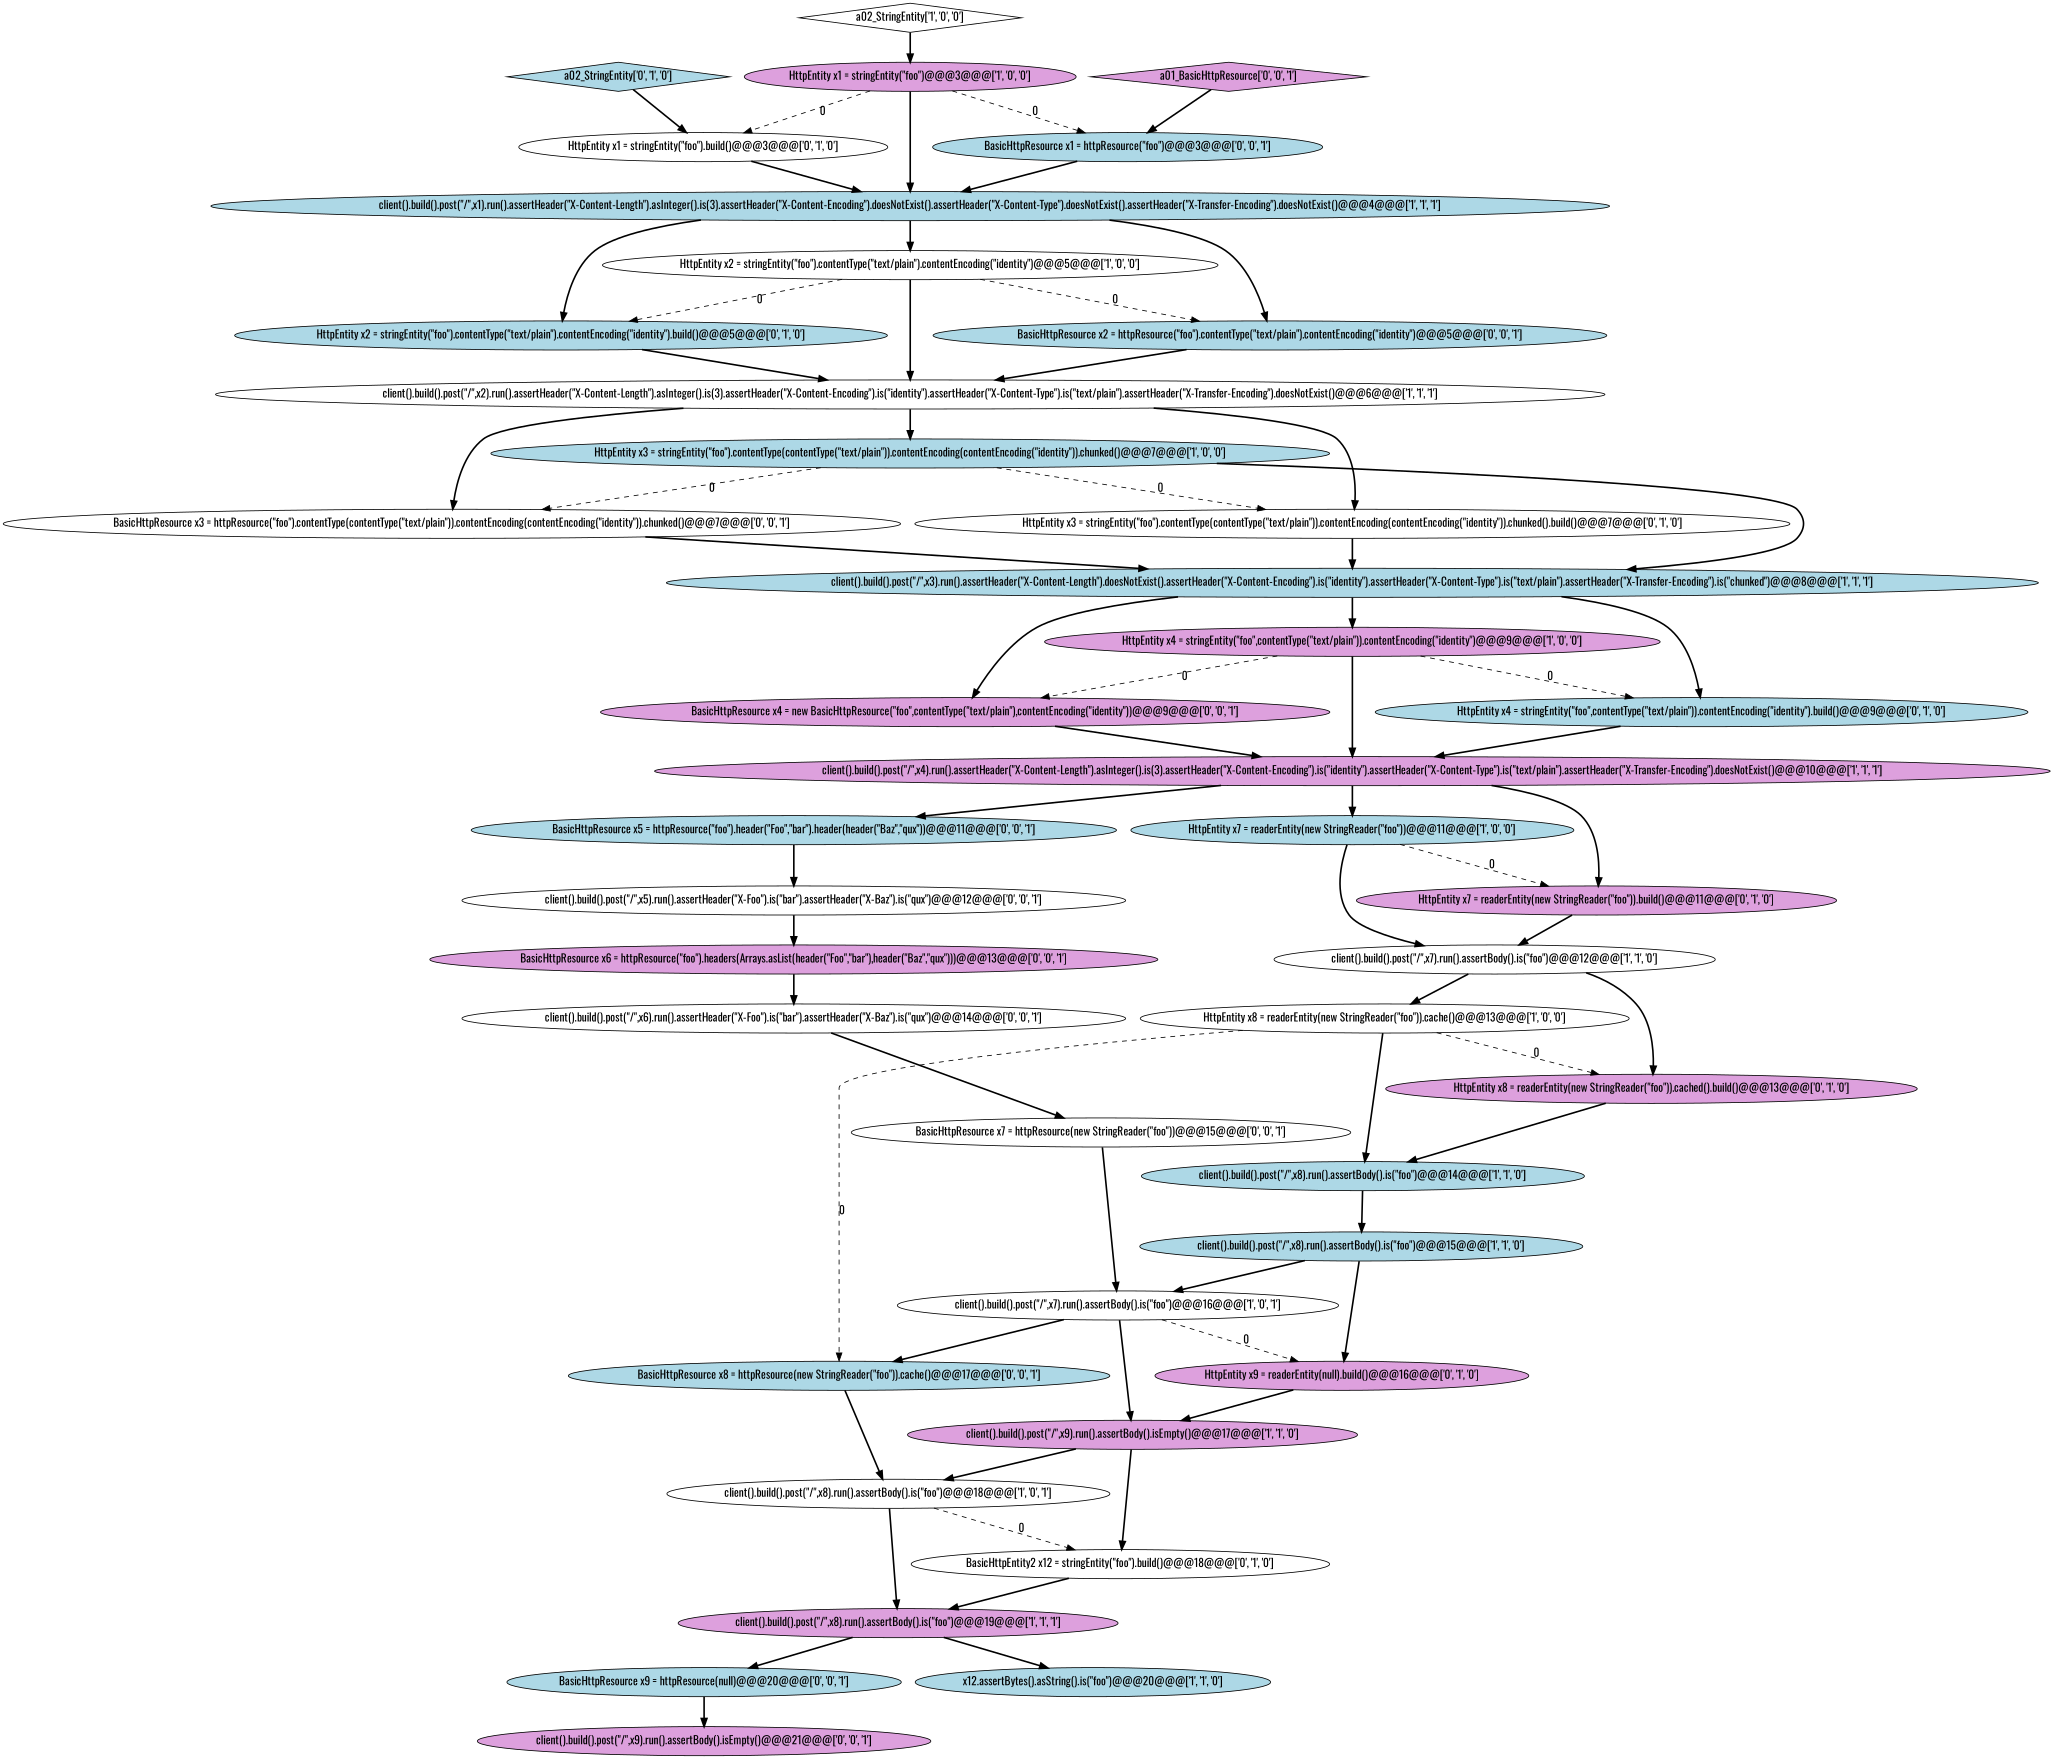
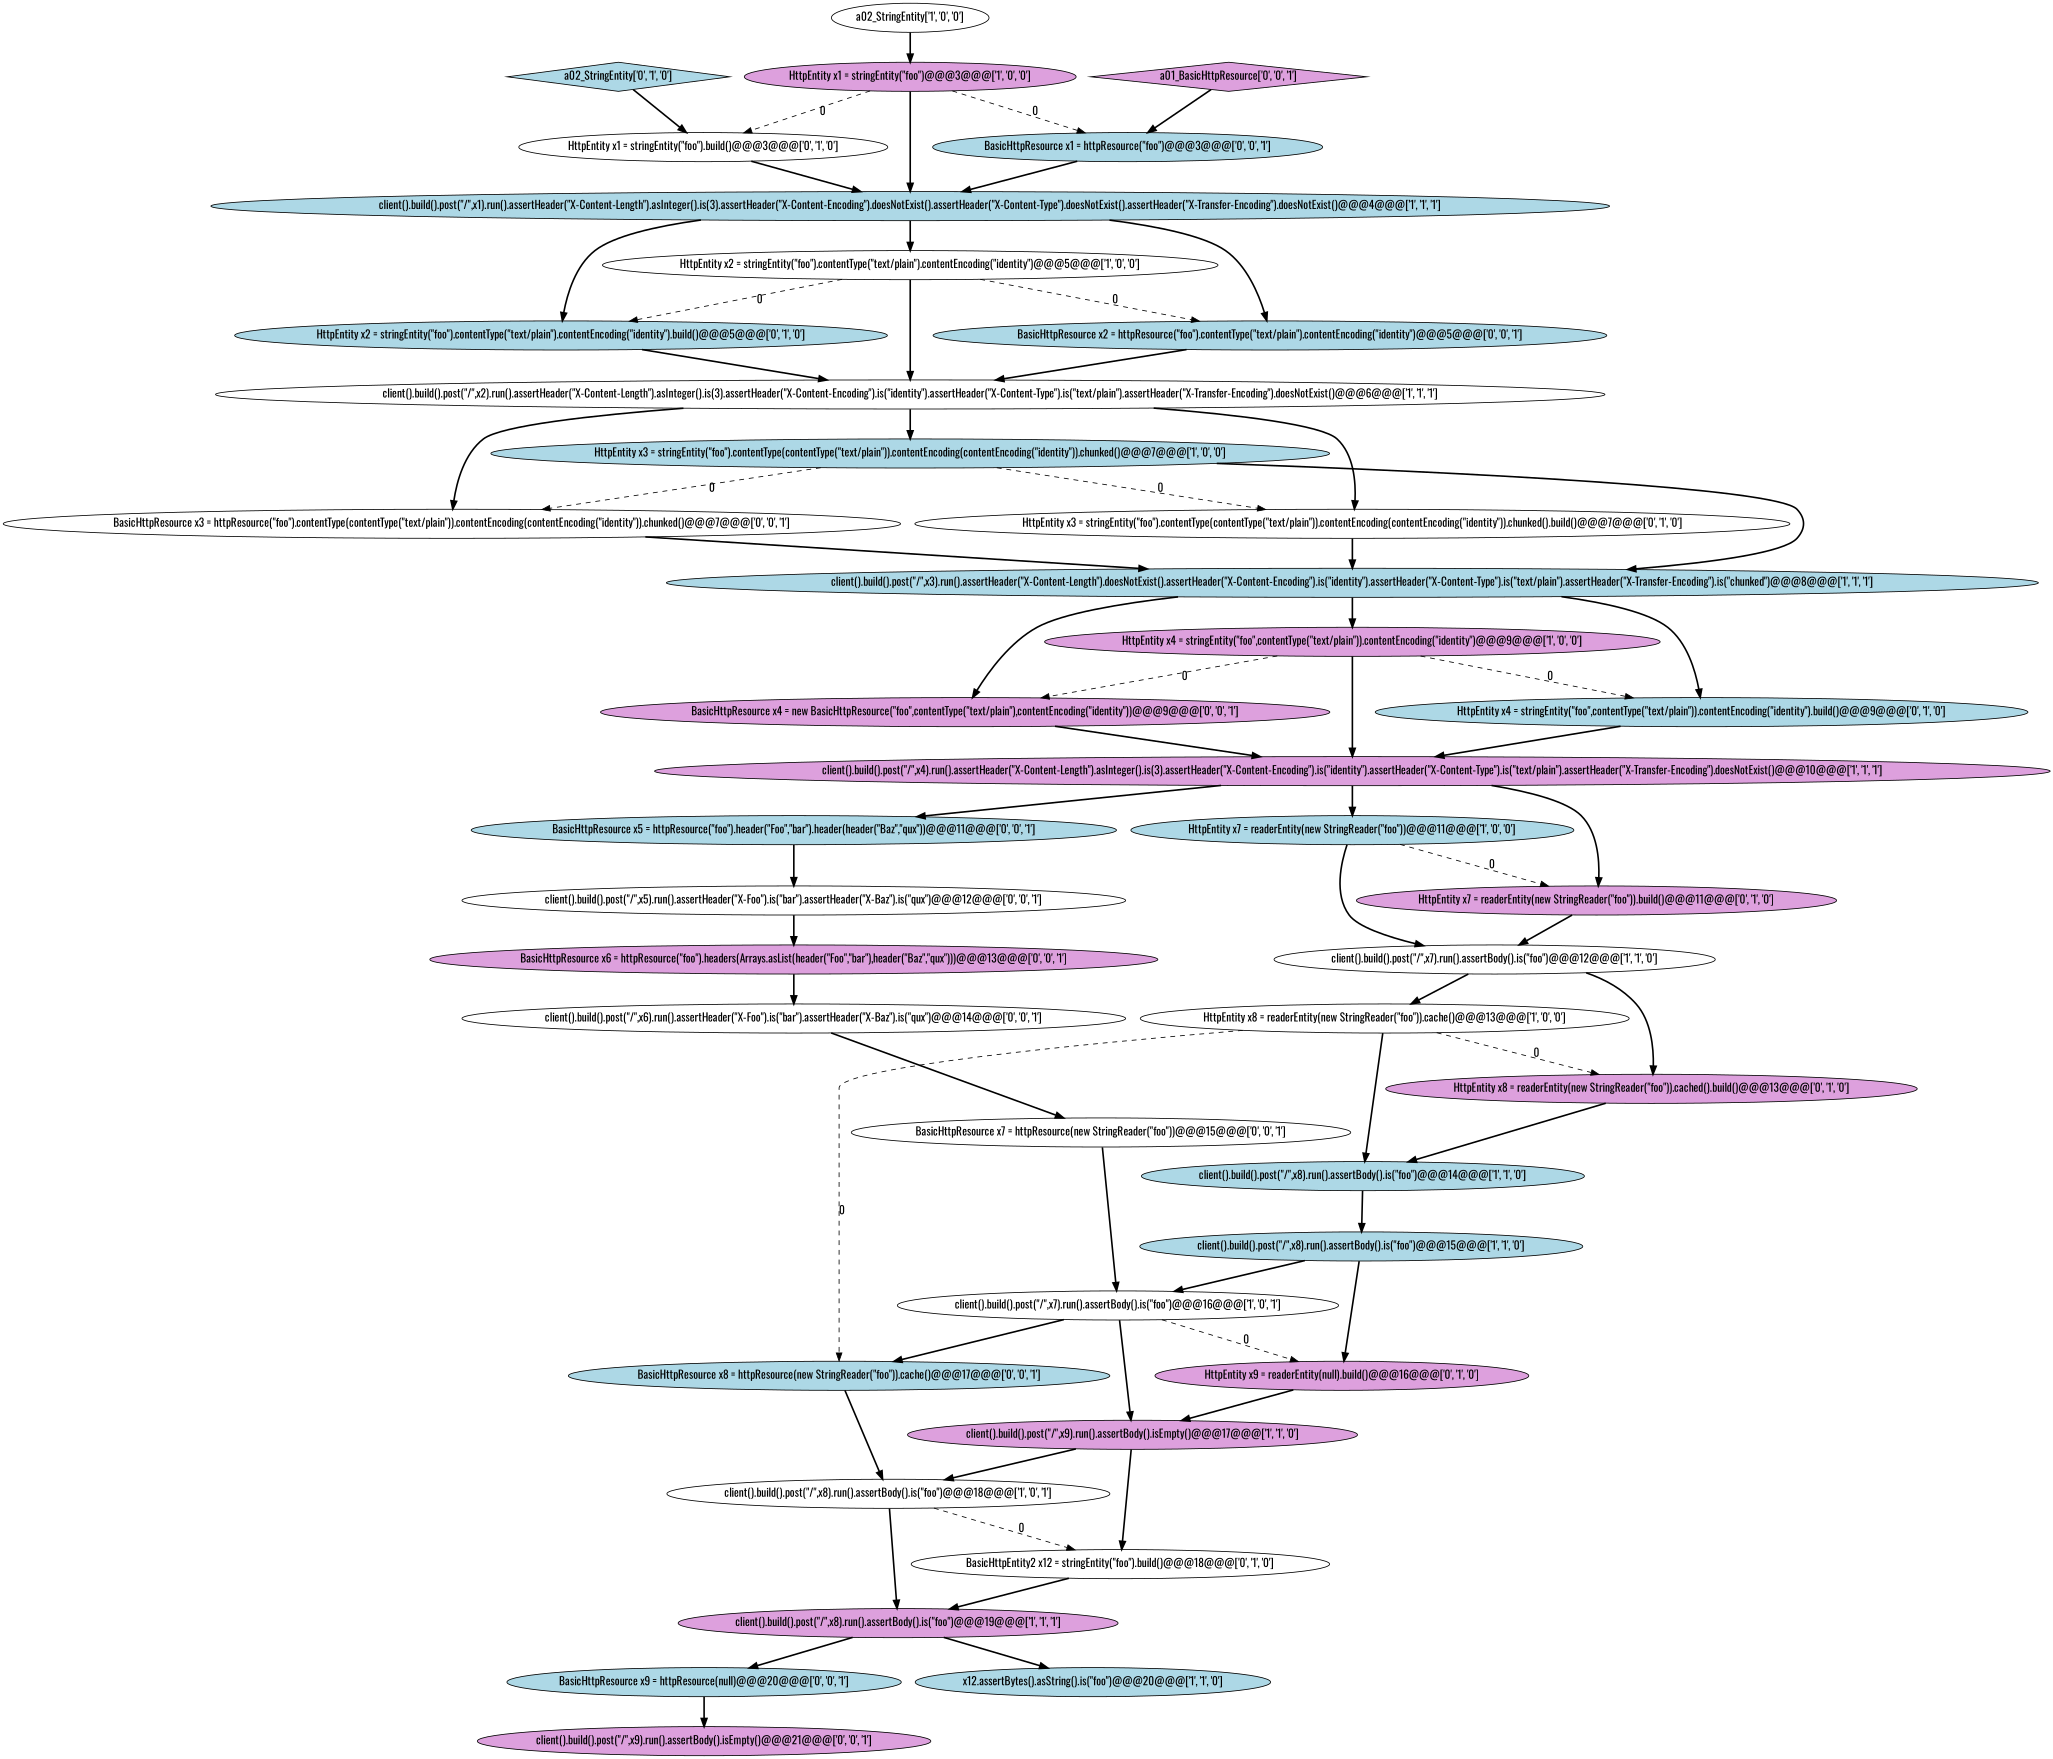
node "a02_StringEntity['1', '0', '0']": shape diamond -> ellipse
